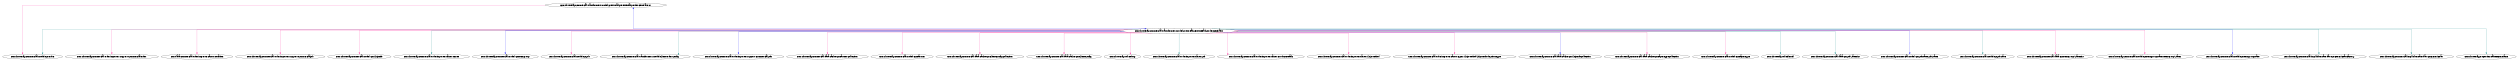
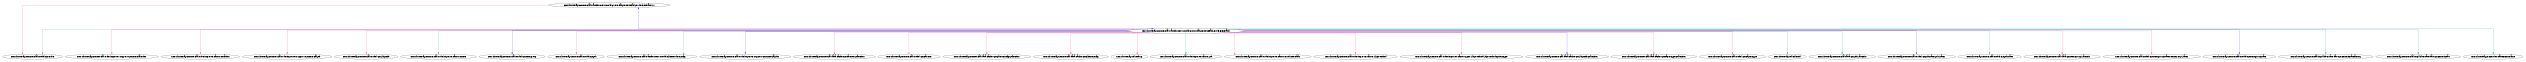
node "com.data.commercial.orderimporter.castor.Location": label "com.data.commercial.orderimporter.castor.Location" -> "com.shutterfly.commercial.orderimporter.castor.Location"
